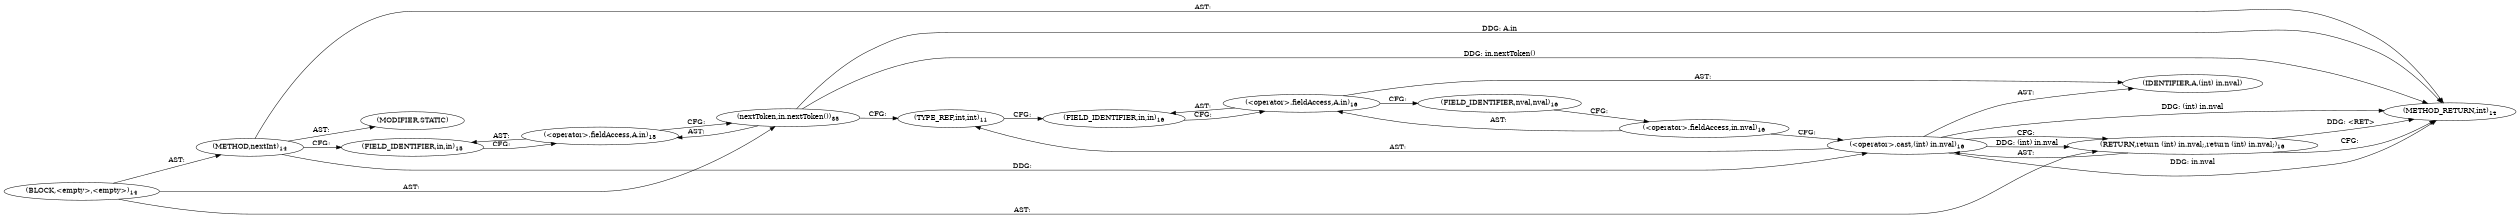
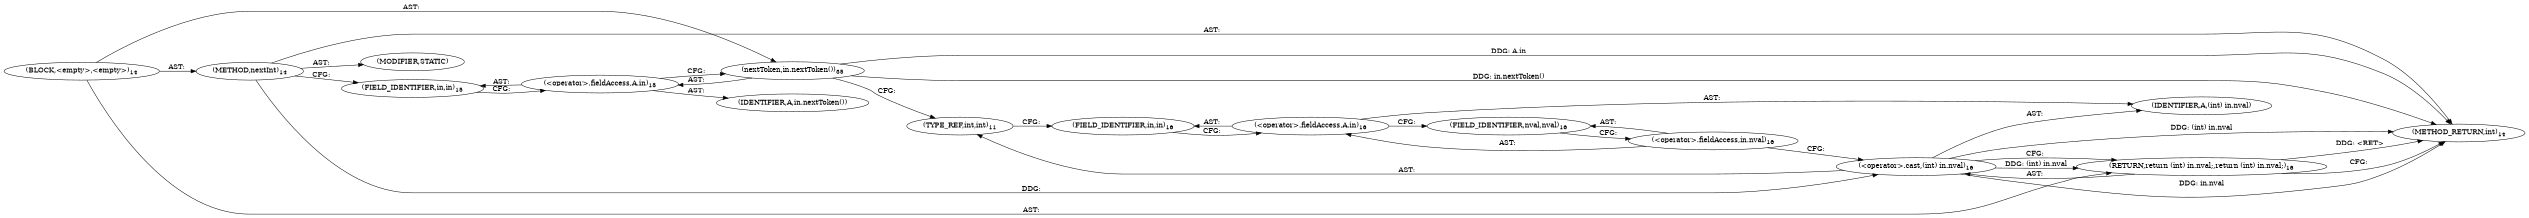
node "(IDENTIFIER,A,in.nextToken())": added
edge "(<operator>.fieldAccess,in.nval)" -> "(FIELD_IDENTIFIER,nval,nval)": added, label "AST:"
